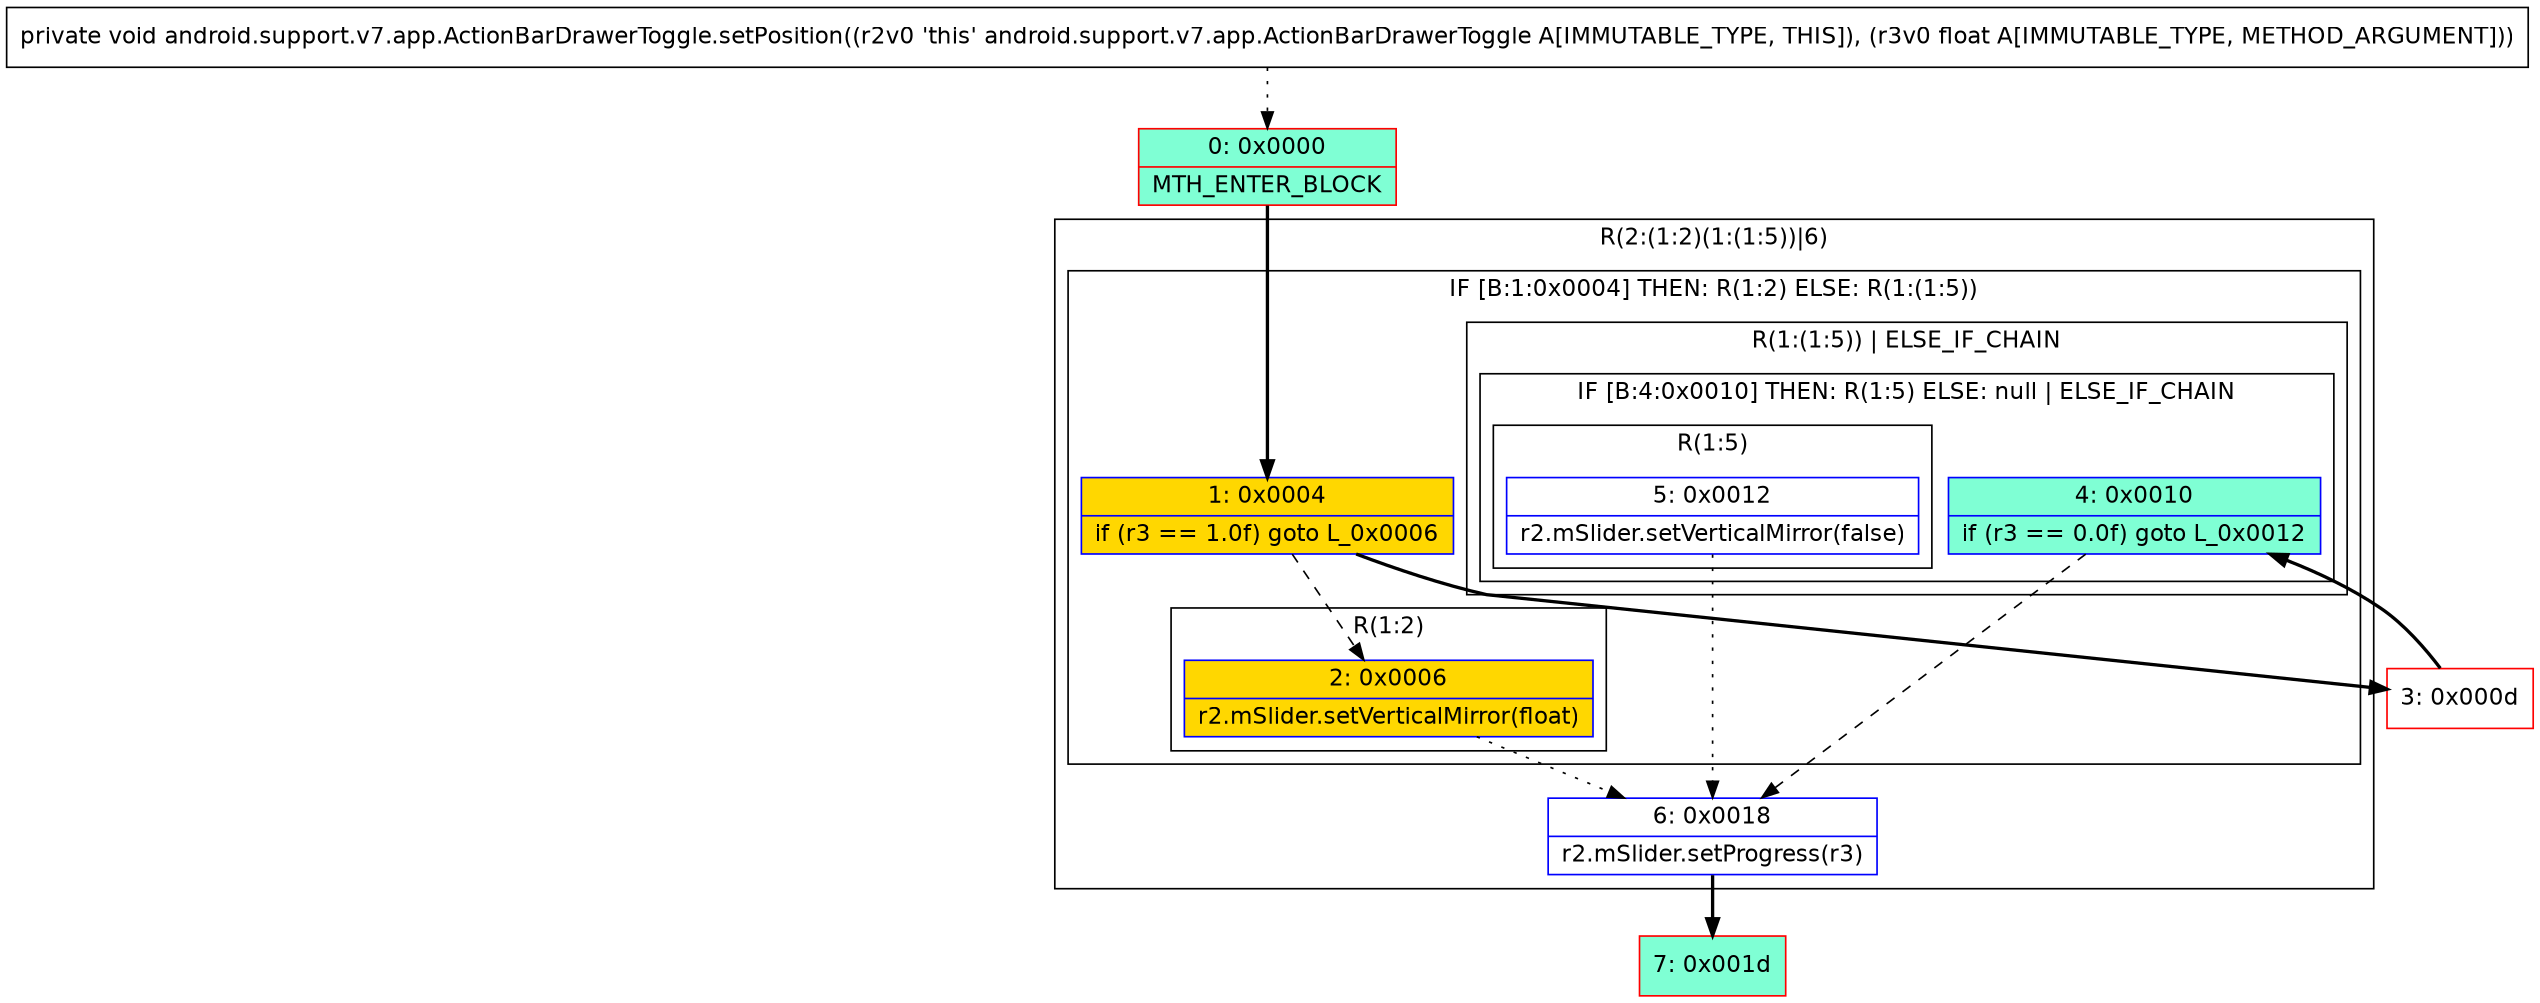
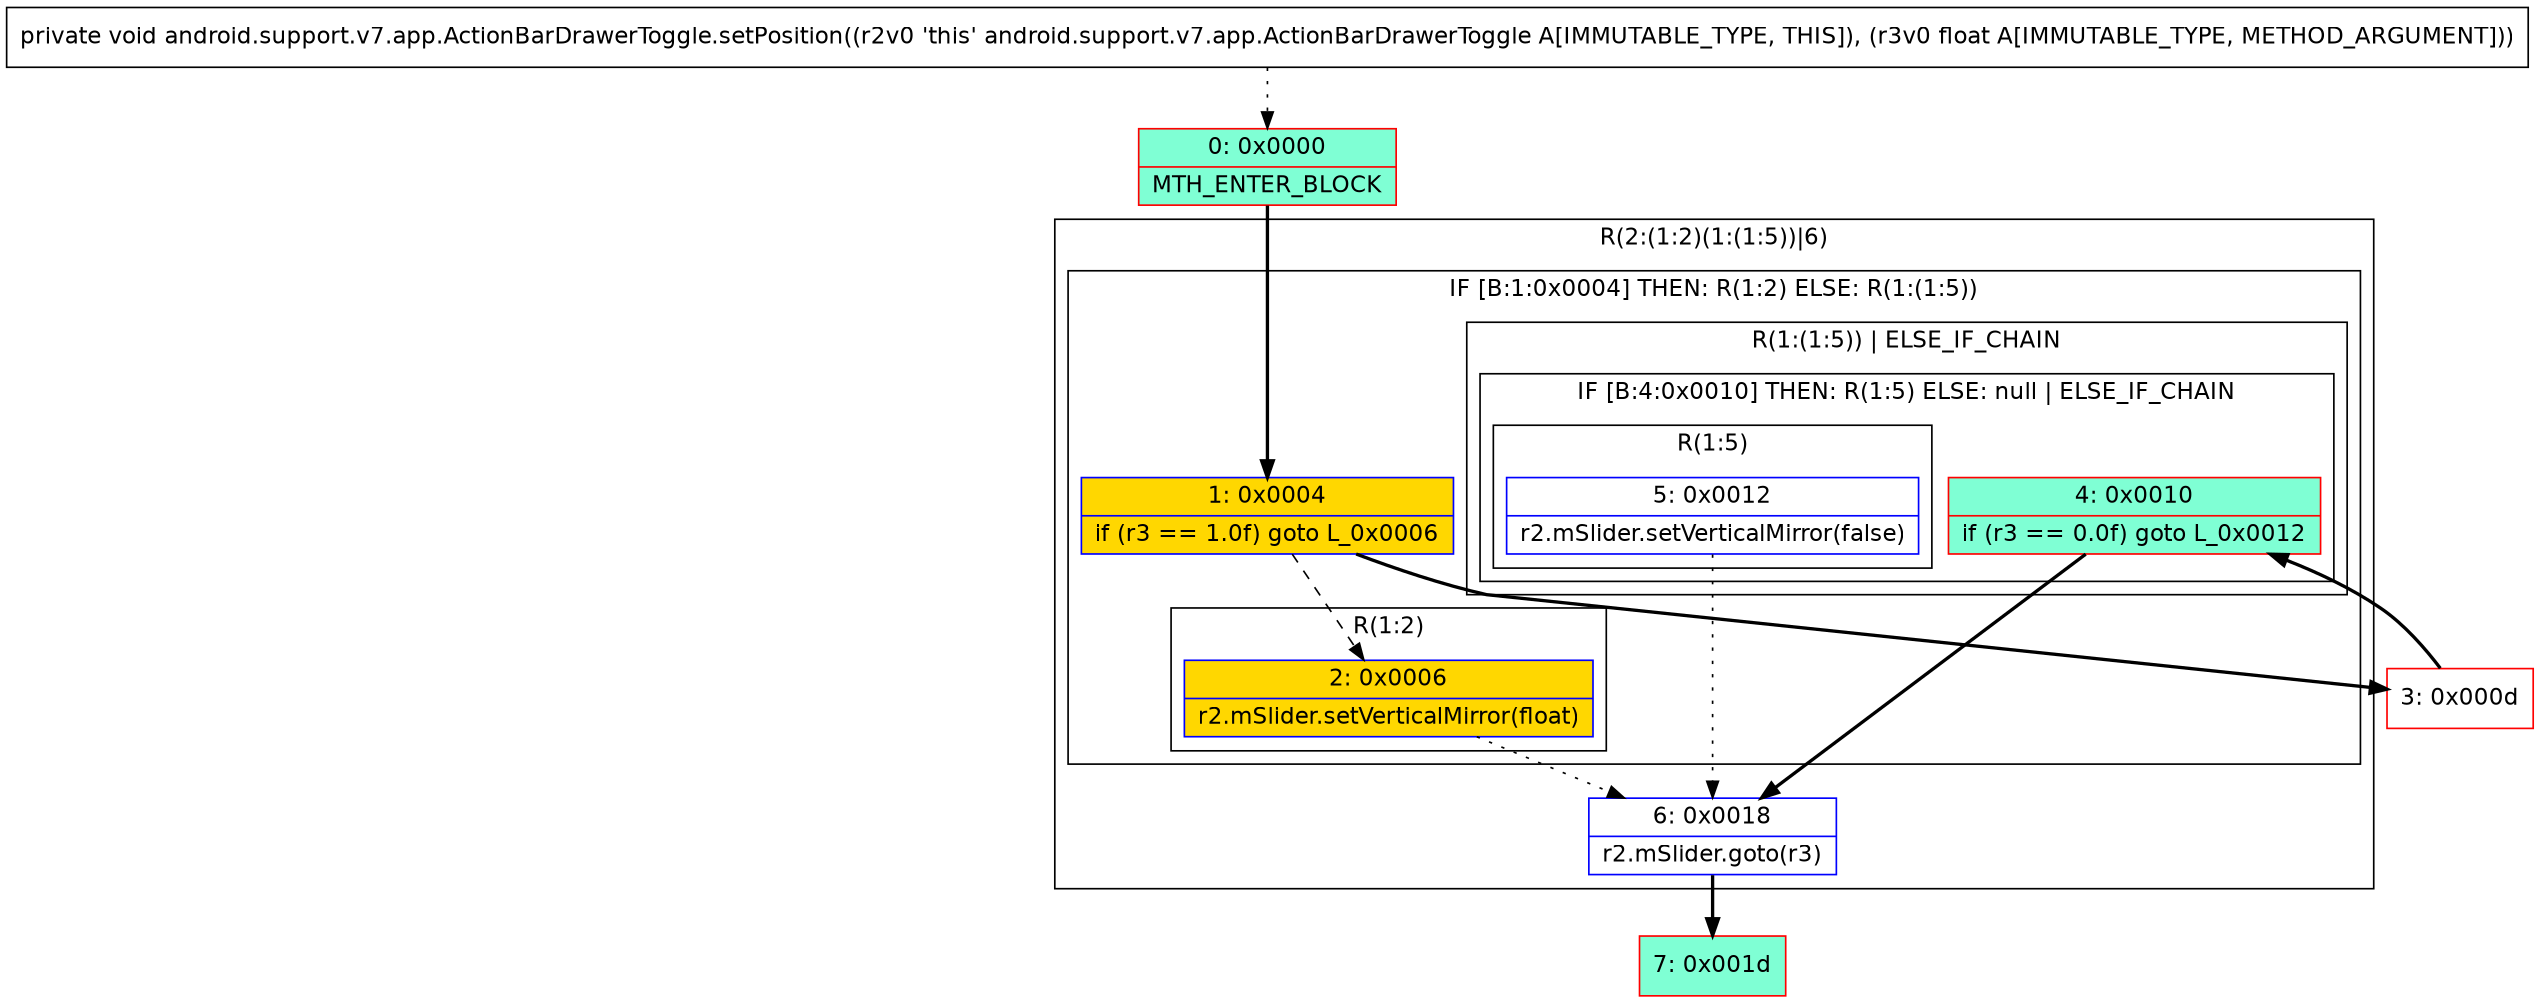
node "4: 0x0010": color blue -> red
edge "4: 0x0010" -> "6: 0x0018": style dashed -> bold
node "6: 0x0018": text "r2.mSlider.setProgress(r3)" -> "r2.mSlider.goto(r3)"
